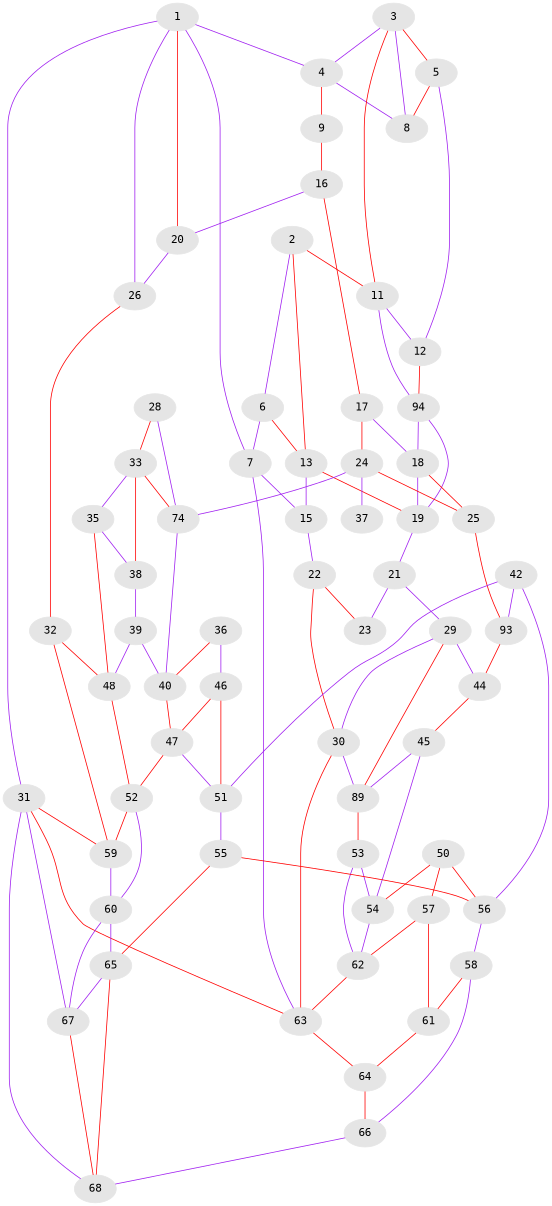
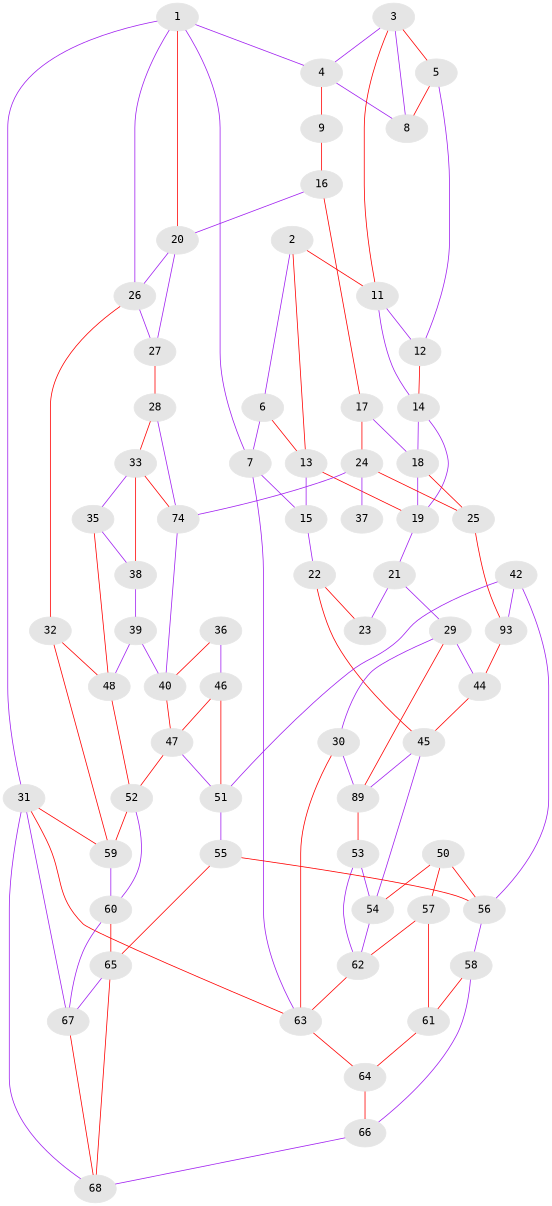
node "27": added
node "94": label "94" -> "14"
edge "22" -- "30": now "22" -- "45"
edge "60" -- "65": color purple -> red
